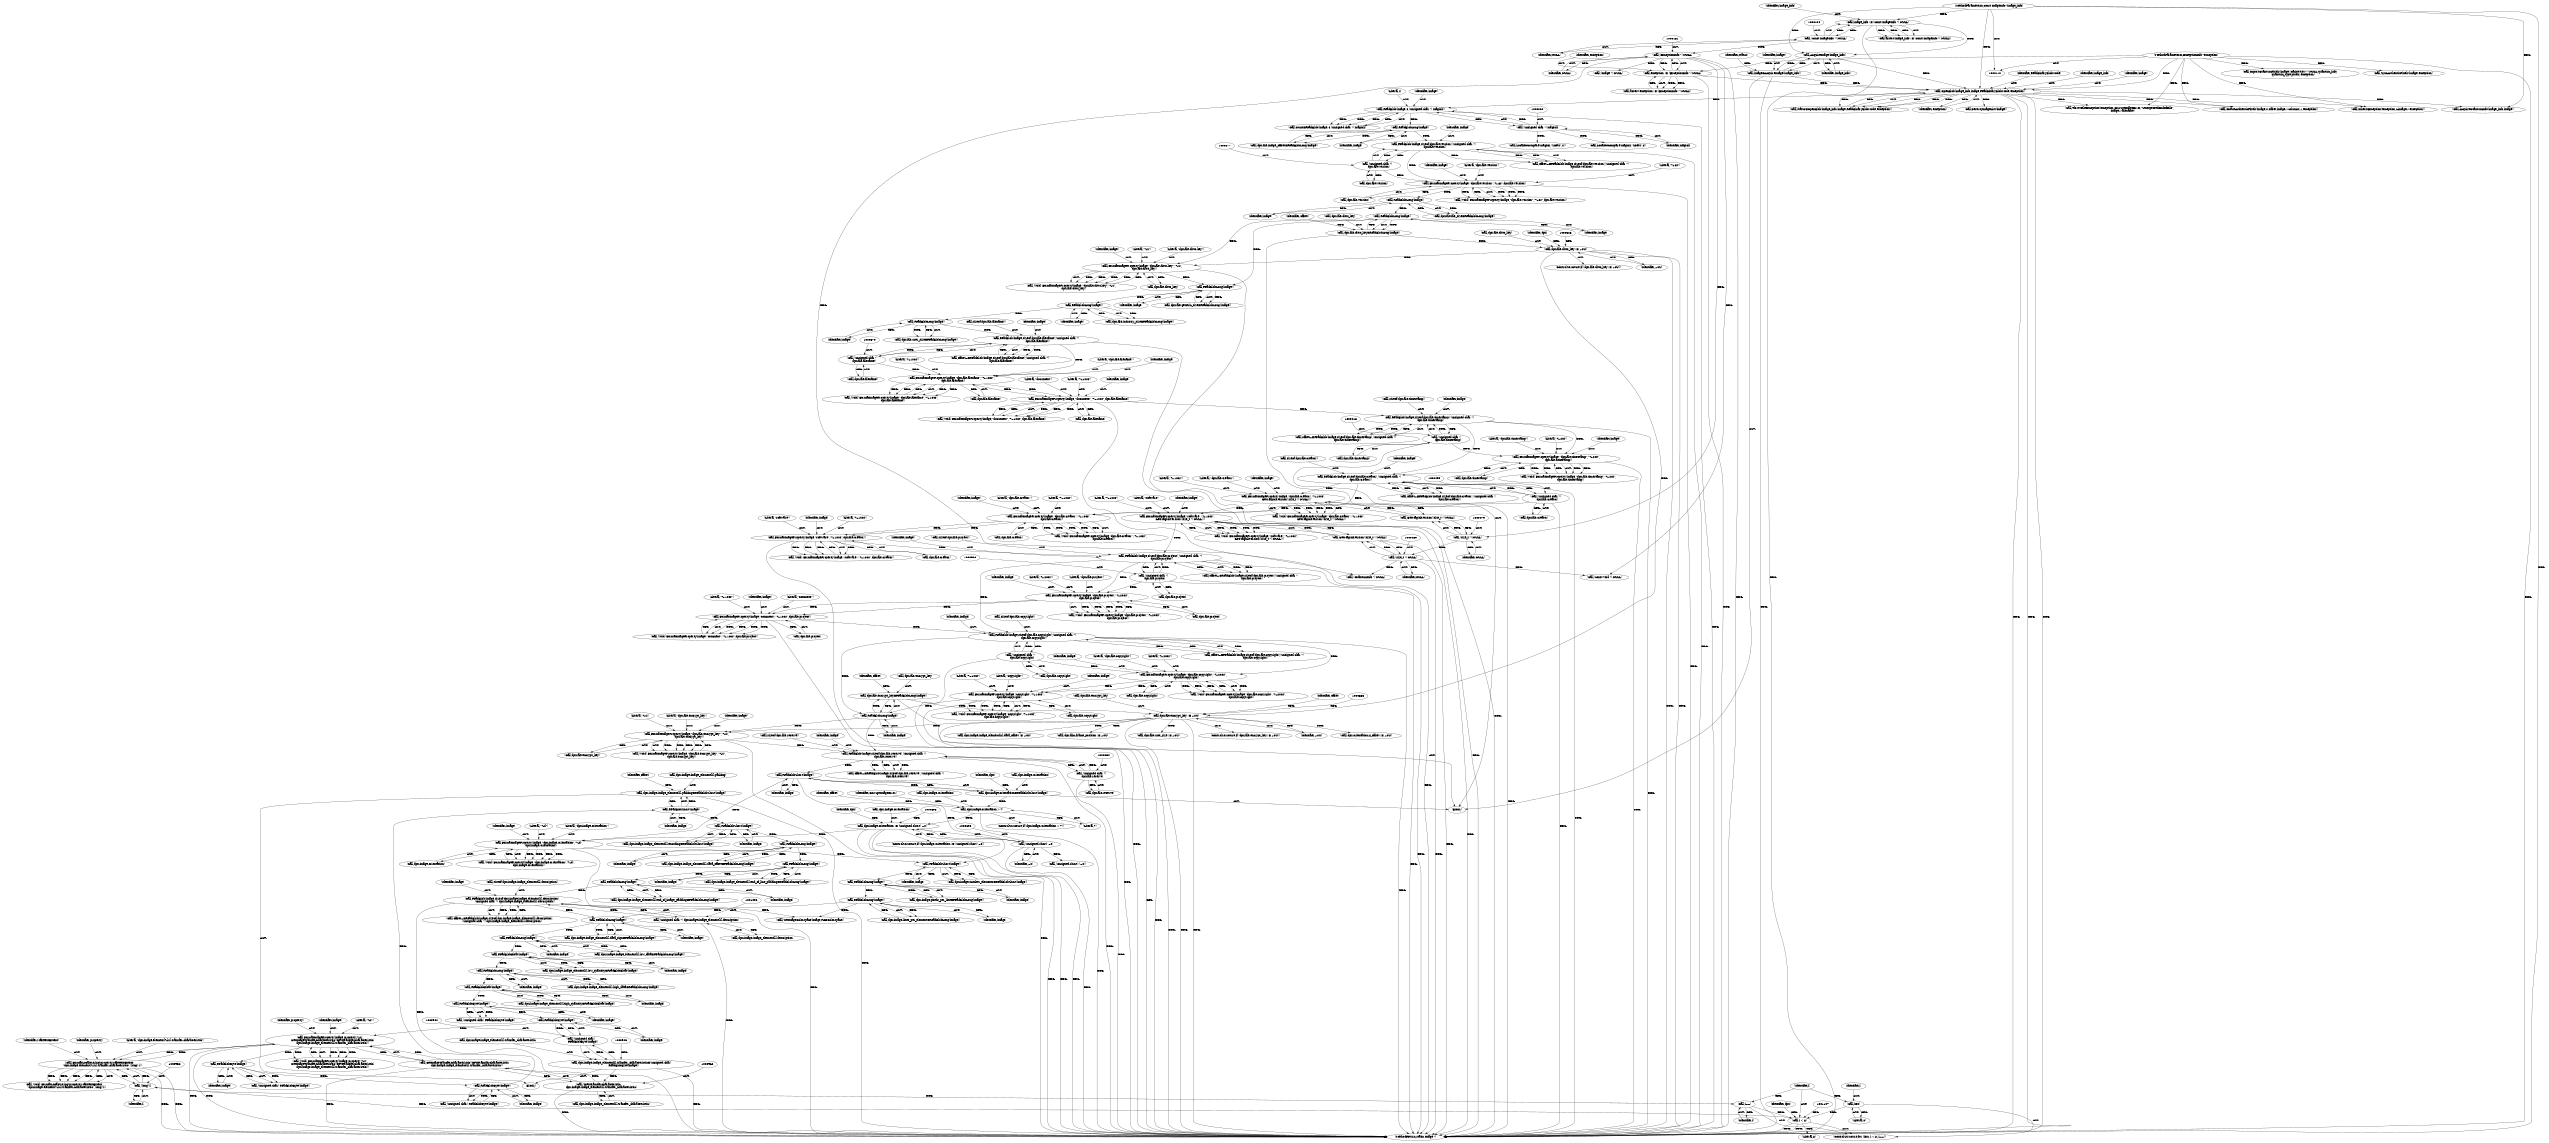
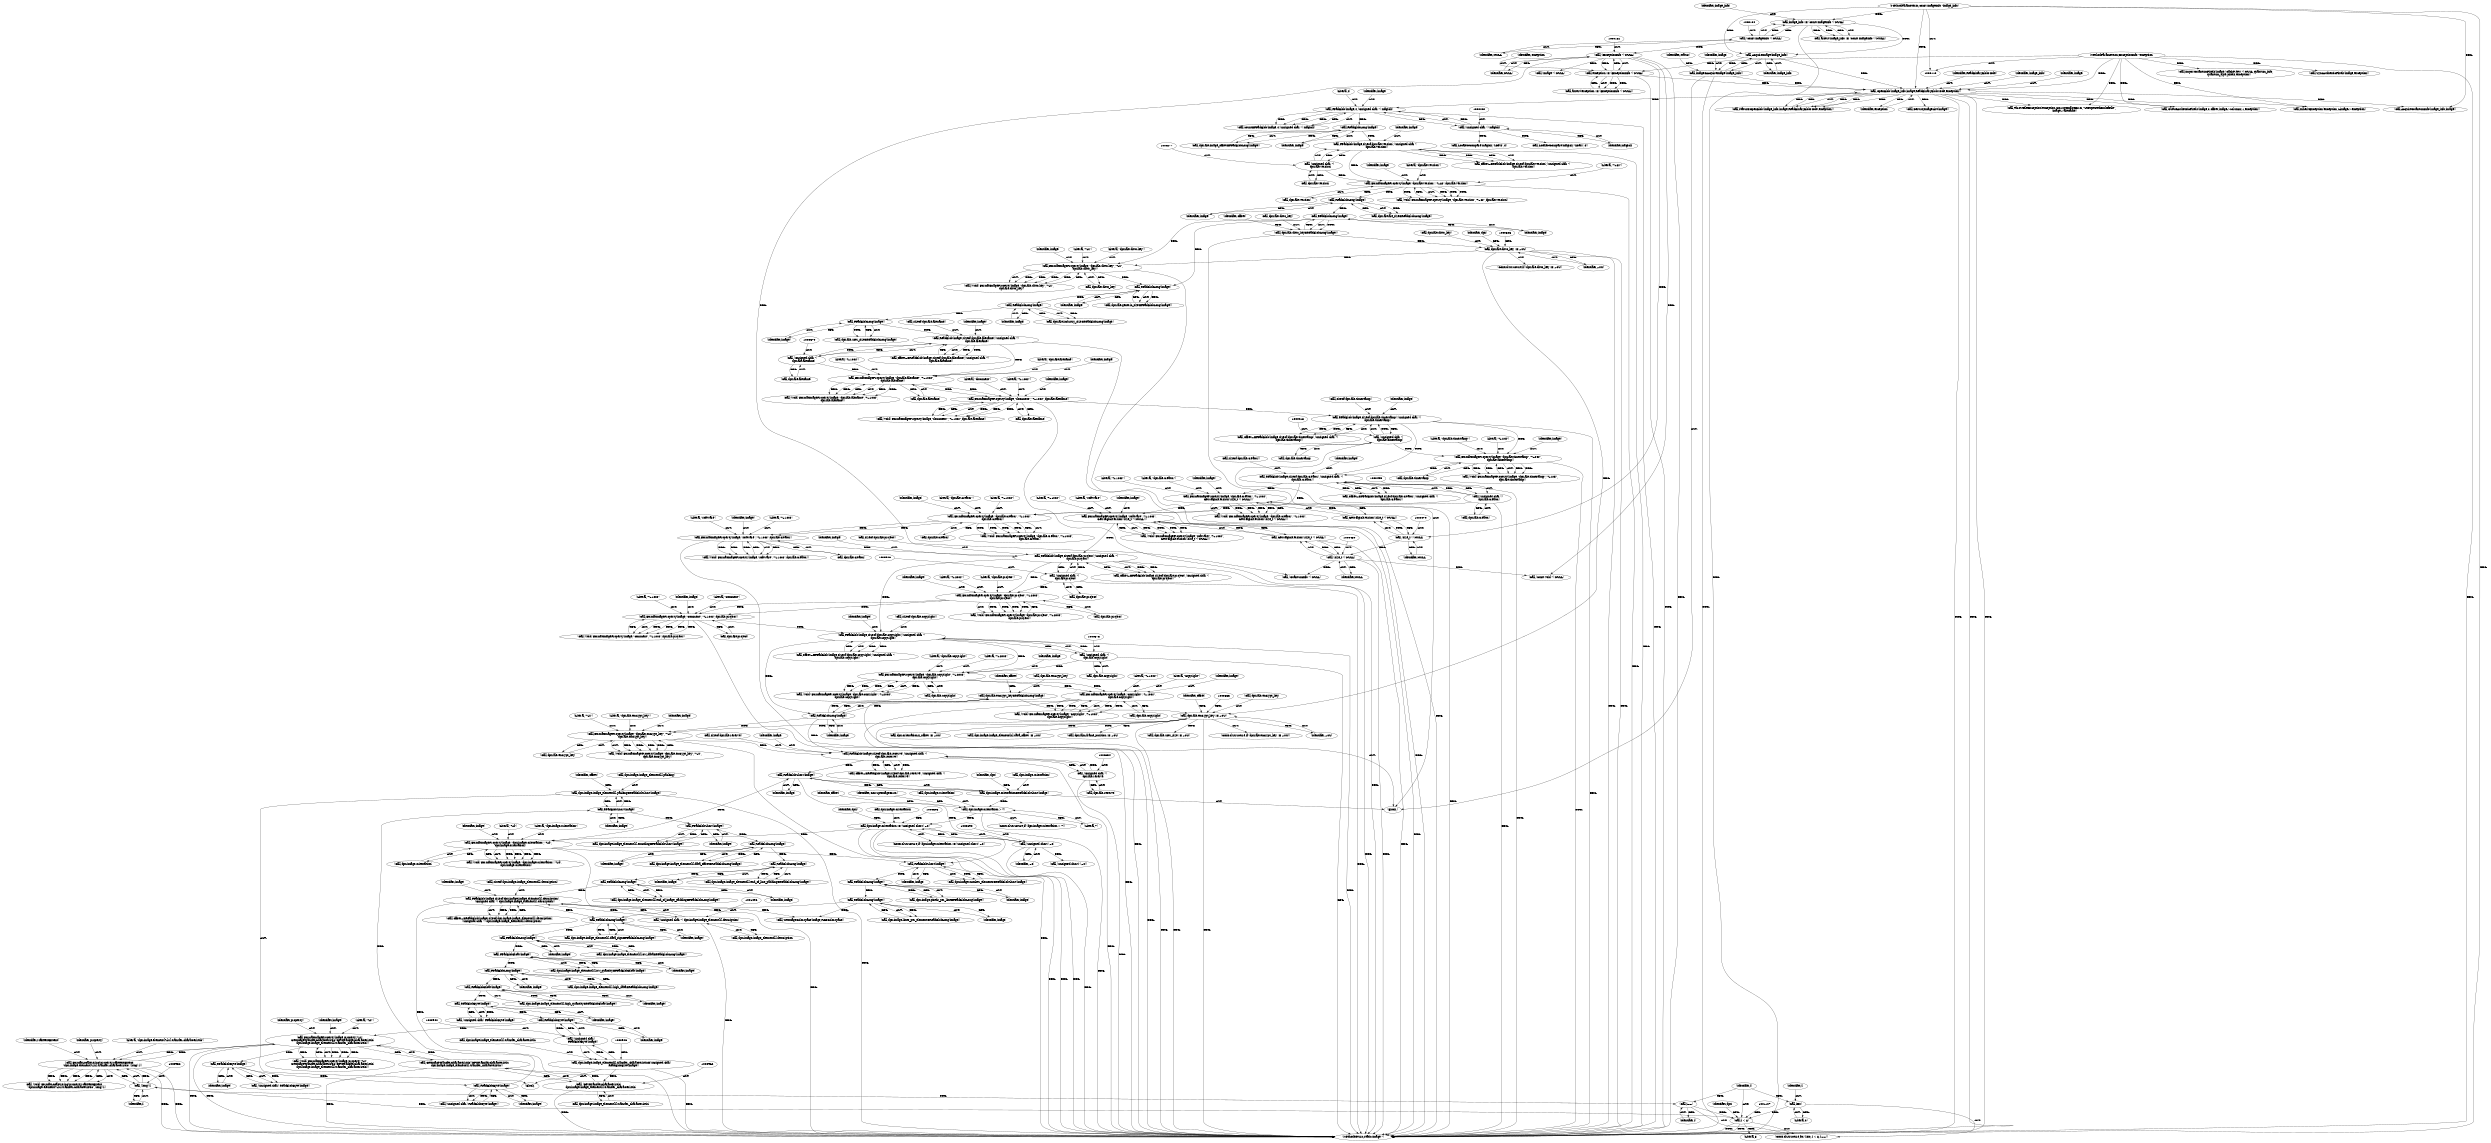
edge "(Call,(unsigned char *) magick)" -> "(Identifier,magick)": label "DDG: " -> "CFG: "
node "1000575": added
